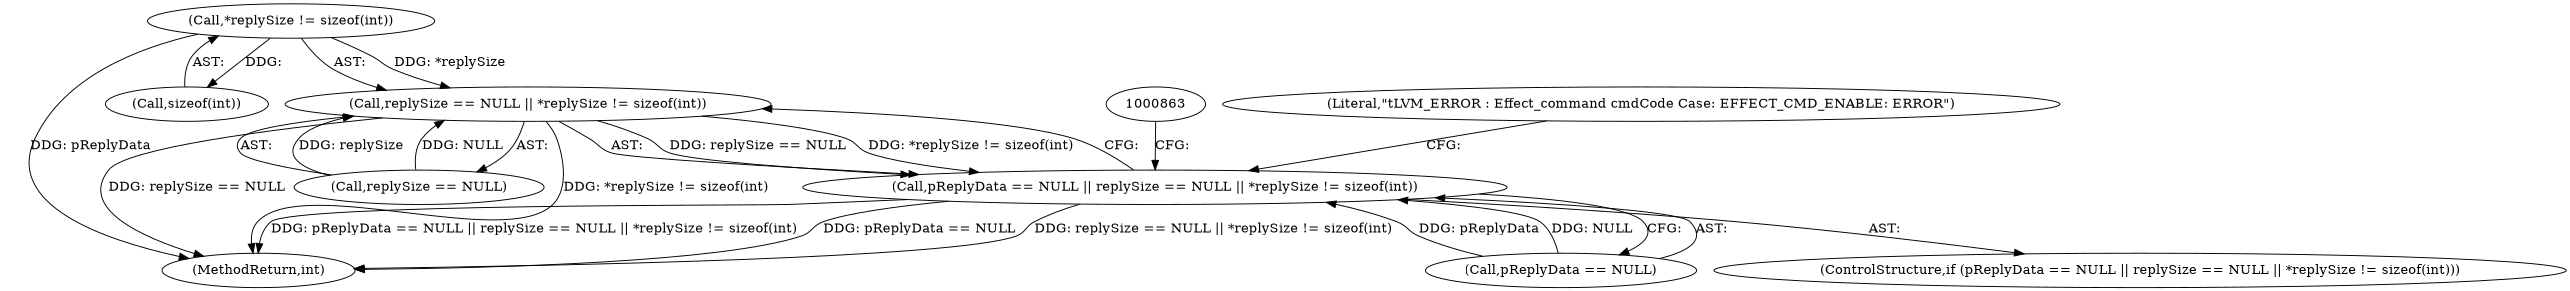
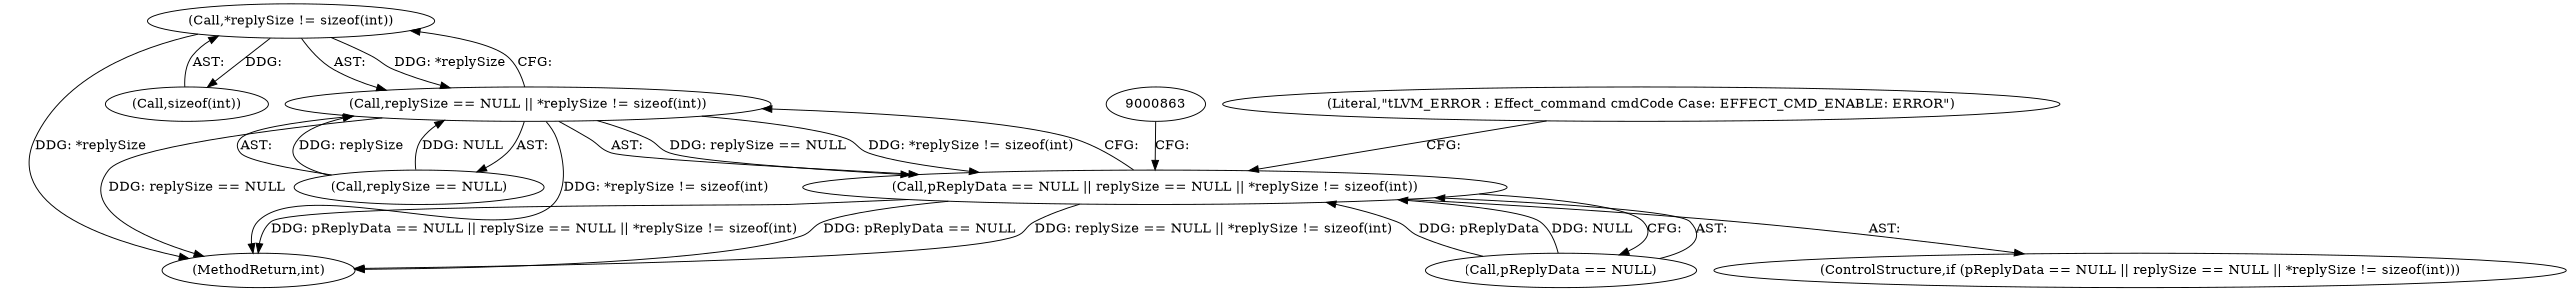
edge "(Call,replySize == NULL || *replySize != sizeof(int))" -> "(Call,*replySize != sizeof(int))": added, label "CFG:"
node "1000863": label "1000863" -> "9000863"
edge "(Call,*replySize != sizeof(int))" -> "(MethodReturn,int)": label "DDG: pReplyData" -> "DDG: *replySize"
